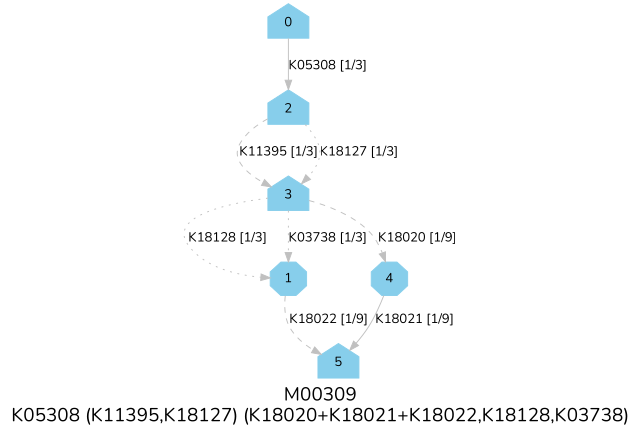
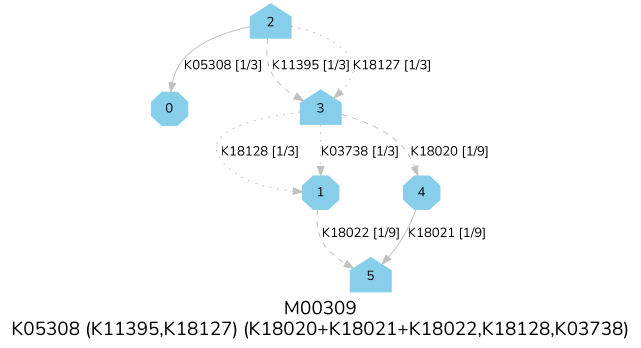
node "0": shape house -> octagon
edge "0" -> "2": reversed
